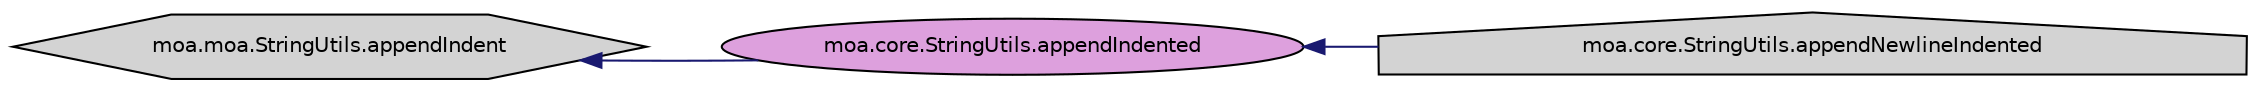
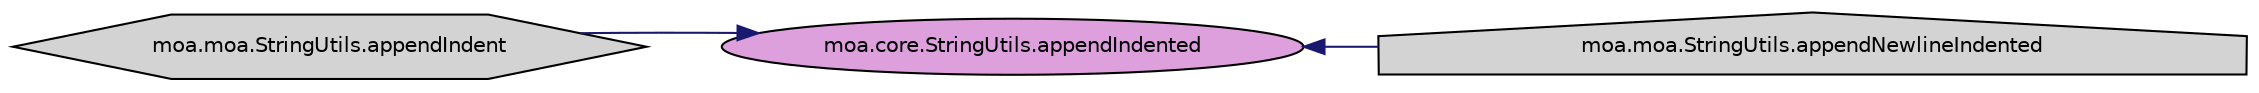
node "moa.core.StringUtils.appendNewlineIndented": label "moa.core.StringUtils.appendNewlineIndented" -> "moa.moa.StringUtils.appendNewlineIndented"
edge "moa.core.StringUtils.appendIndented" -> "moa.moa.StringUtils.appendIndent": reversed
